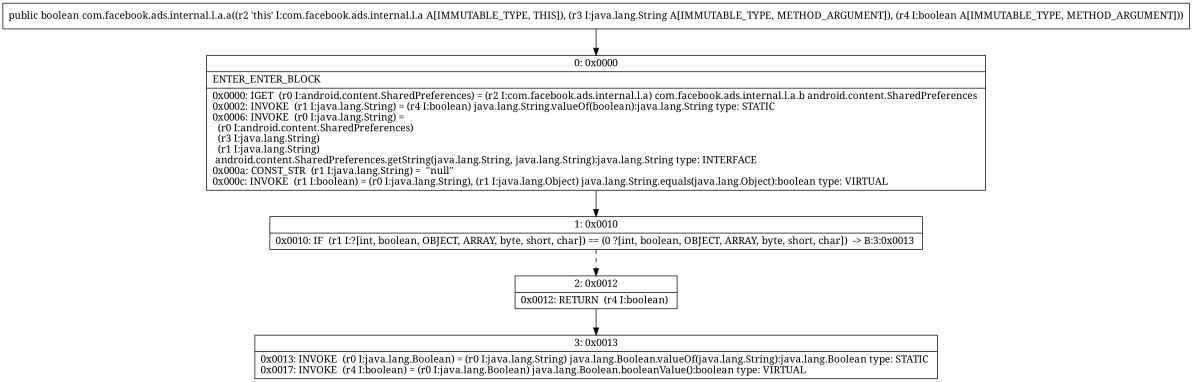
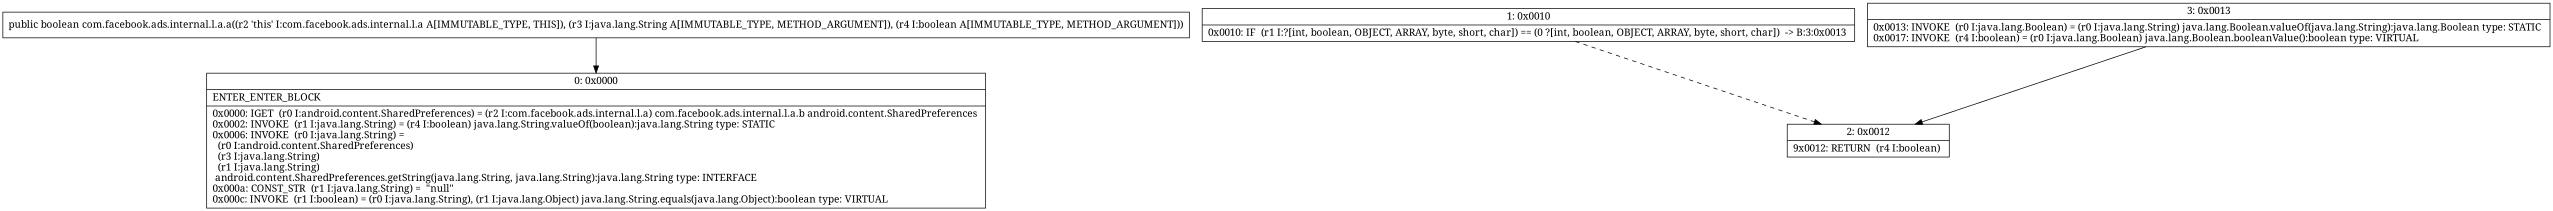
edge "0: 0x0000" -> "1: 0x0010": removed
node "2: 0x0012": text "0x0012: RETURN  (r4 I:boolean)" -> "9x0012: RETURN  (r4 I:boolean)"
edge "2: 0x0012" -> "3: 0x0013": reversed
